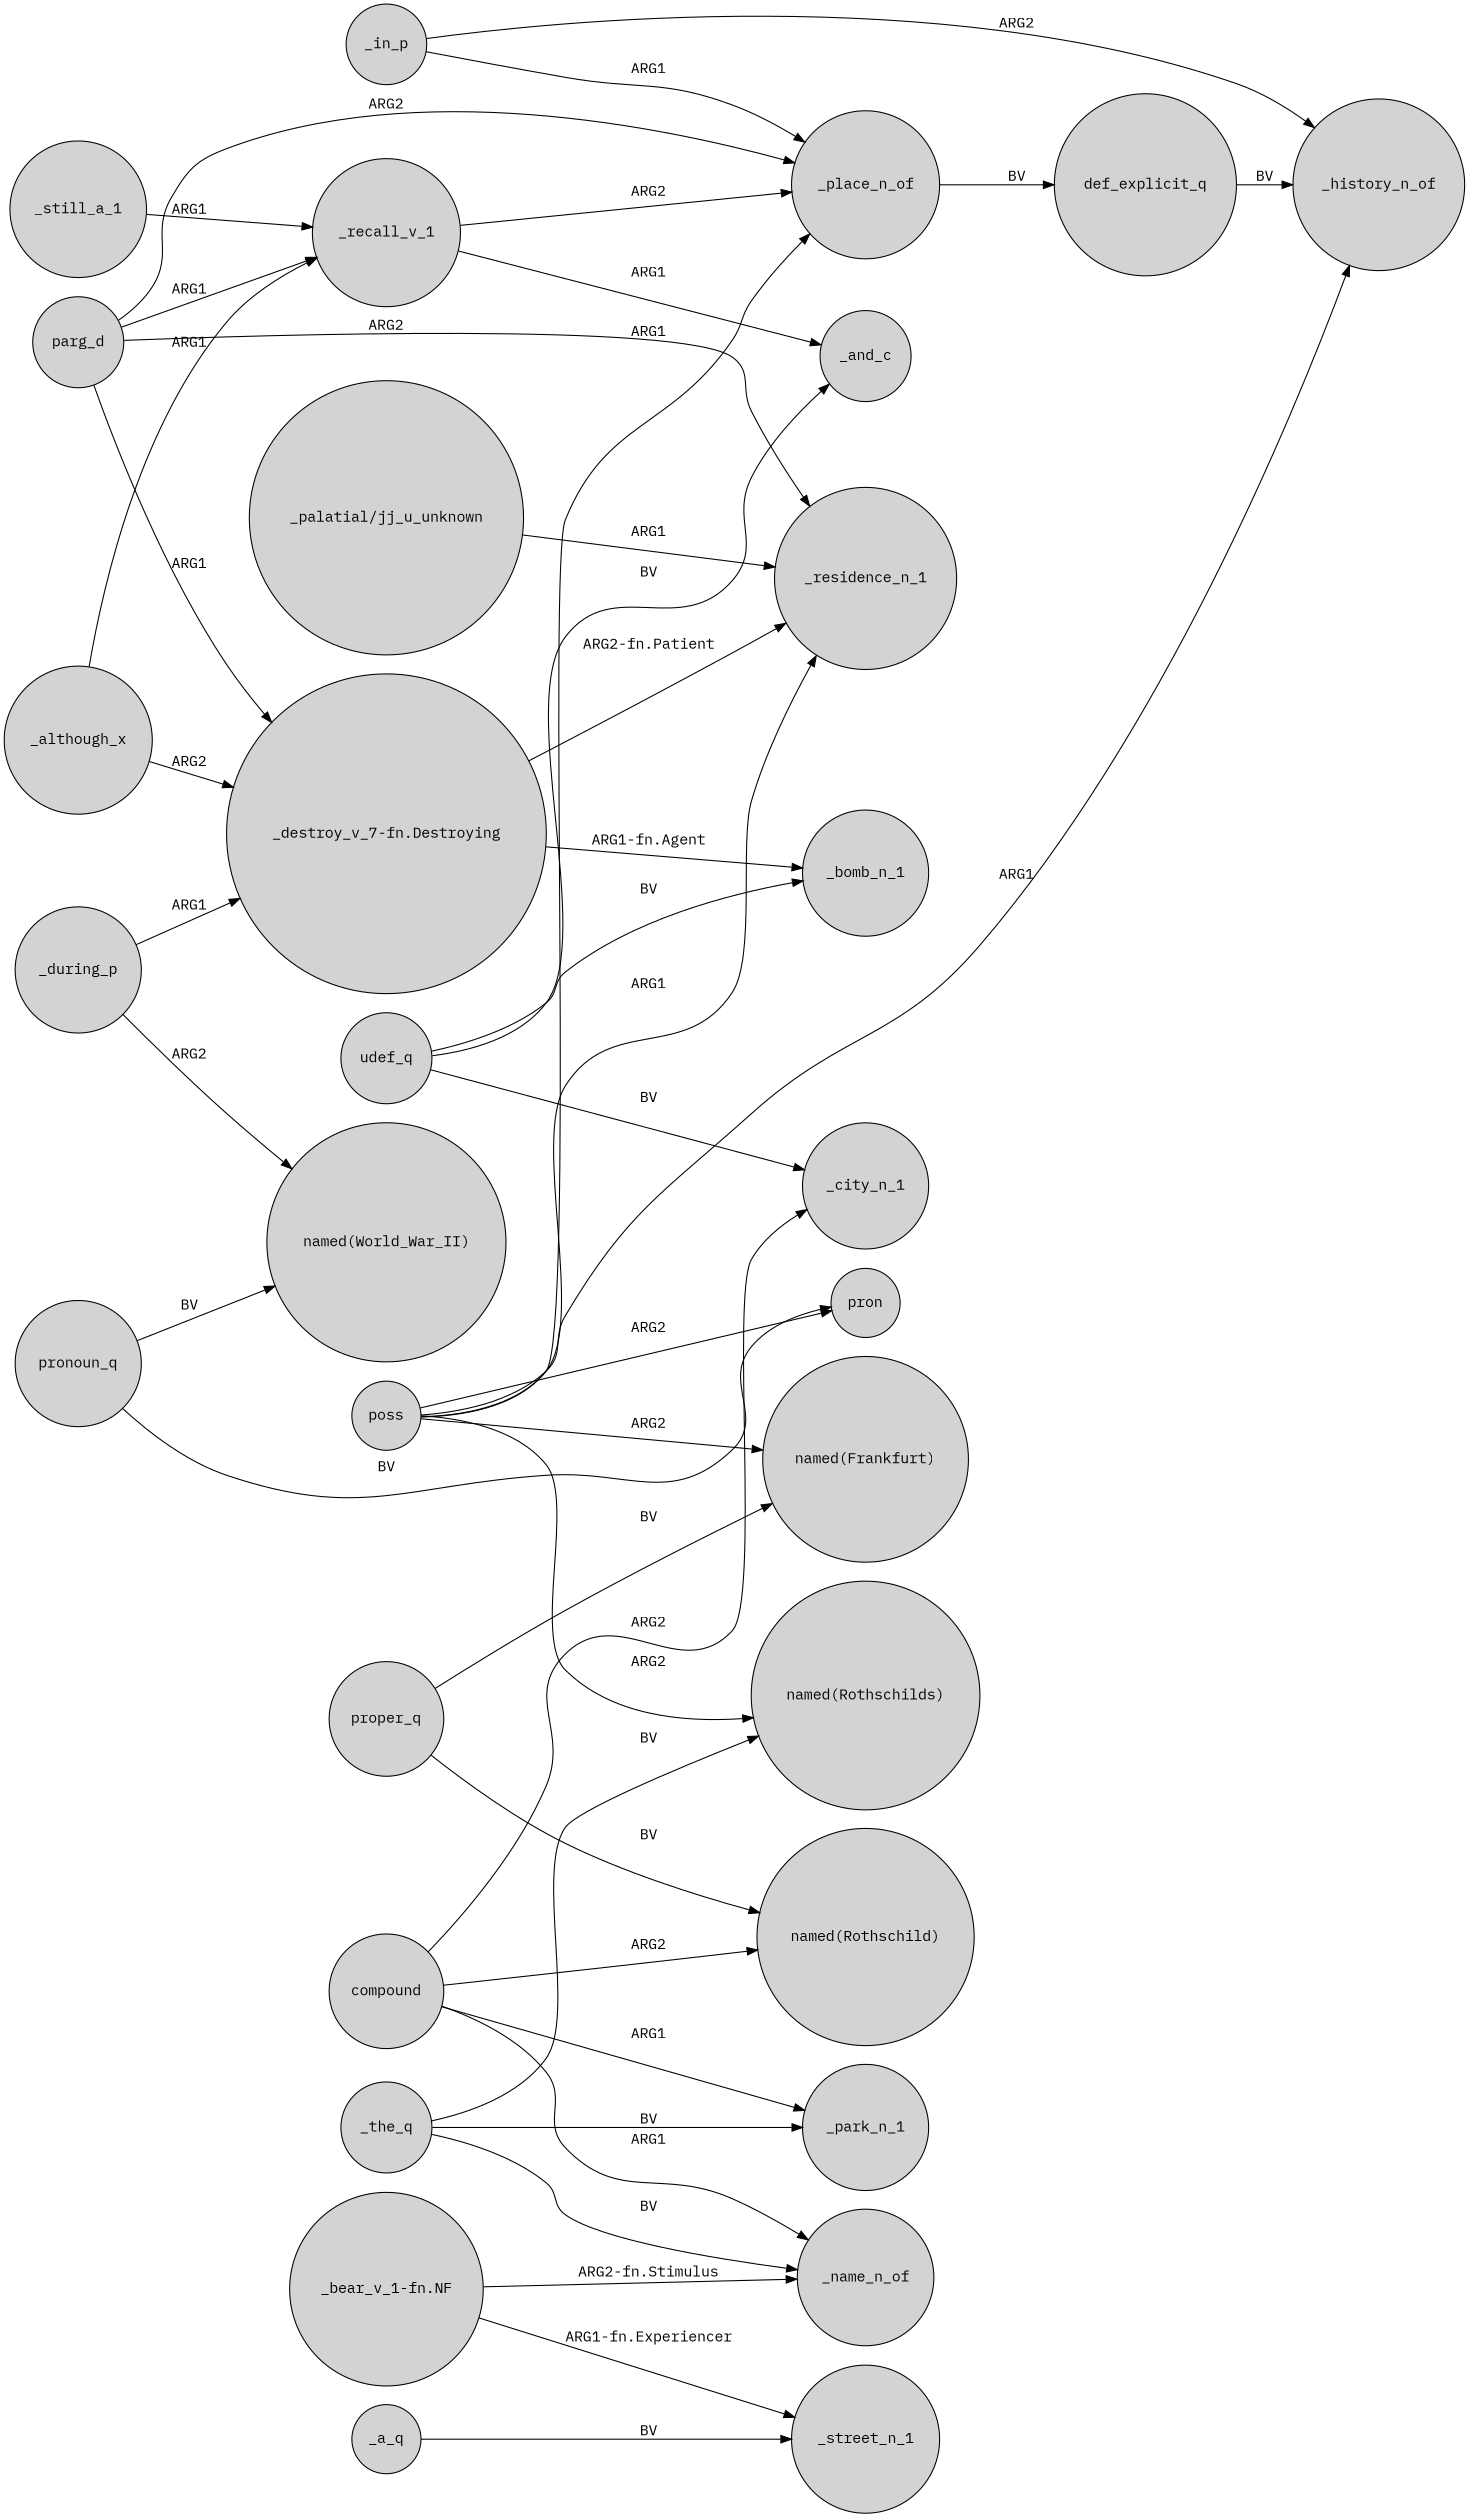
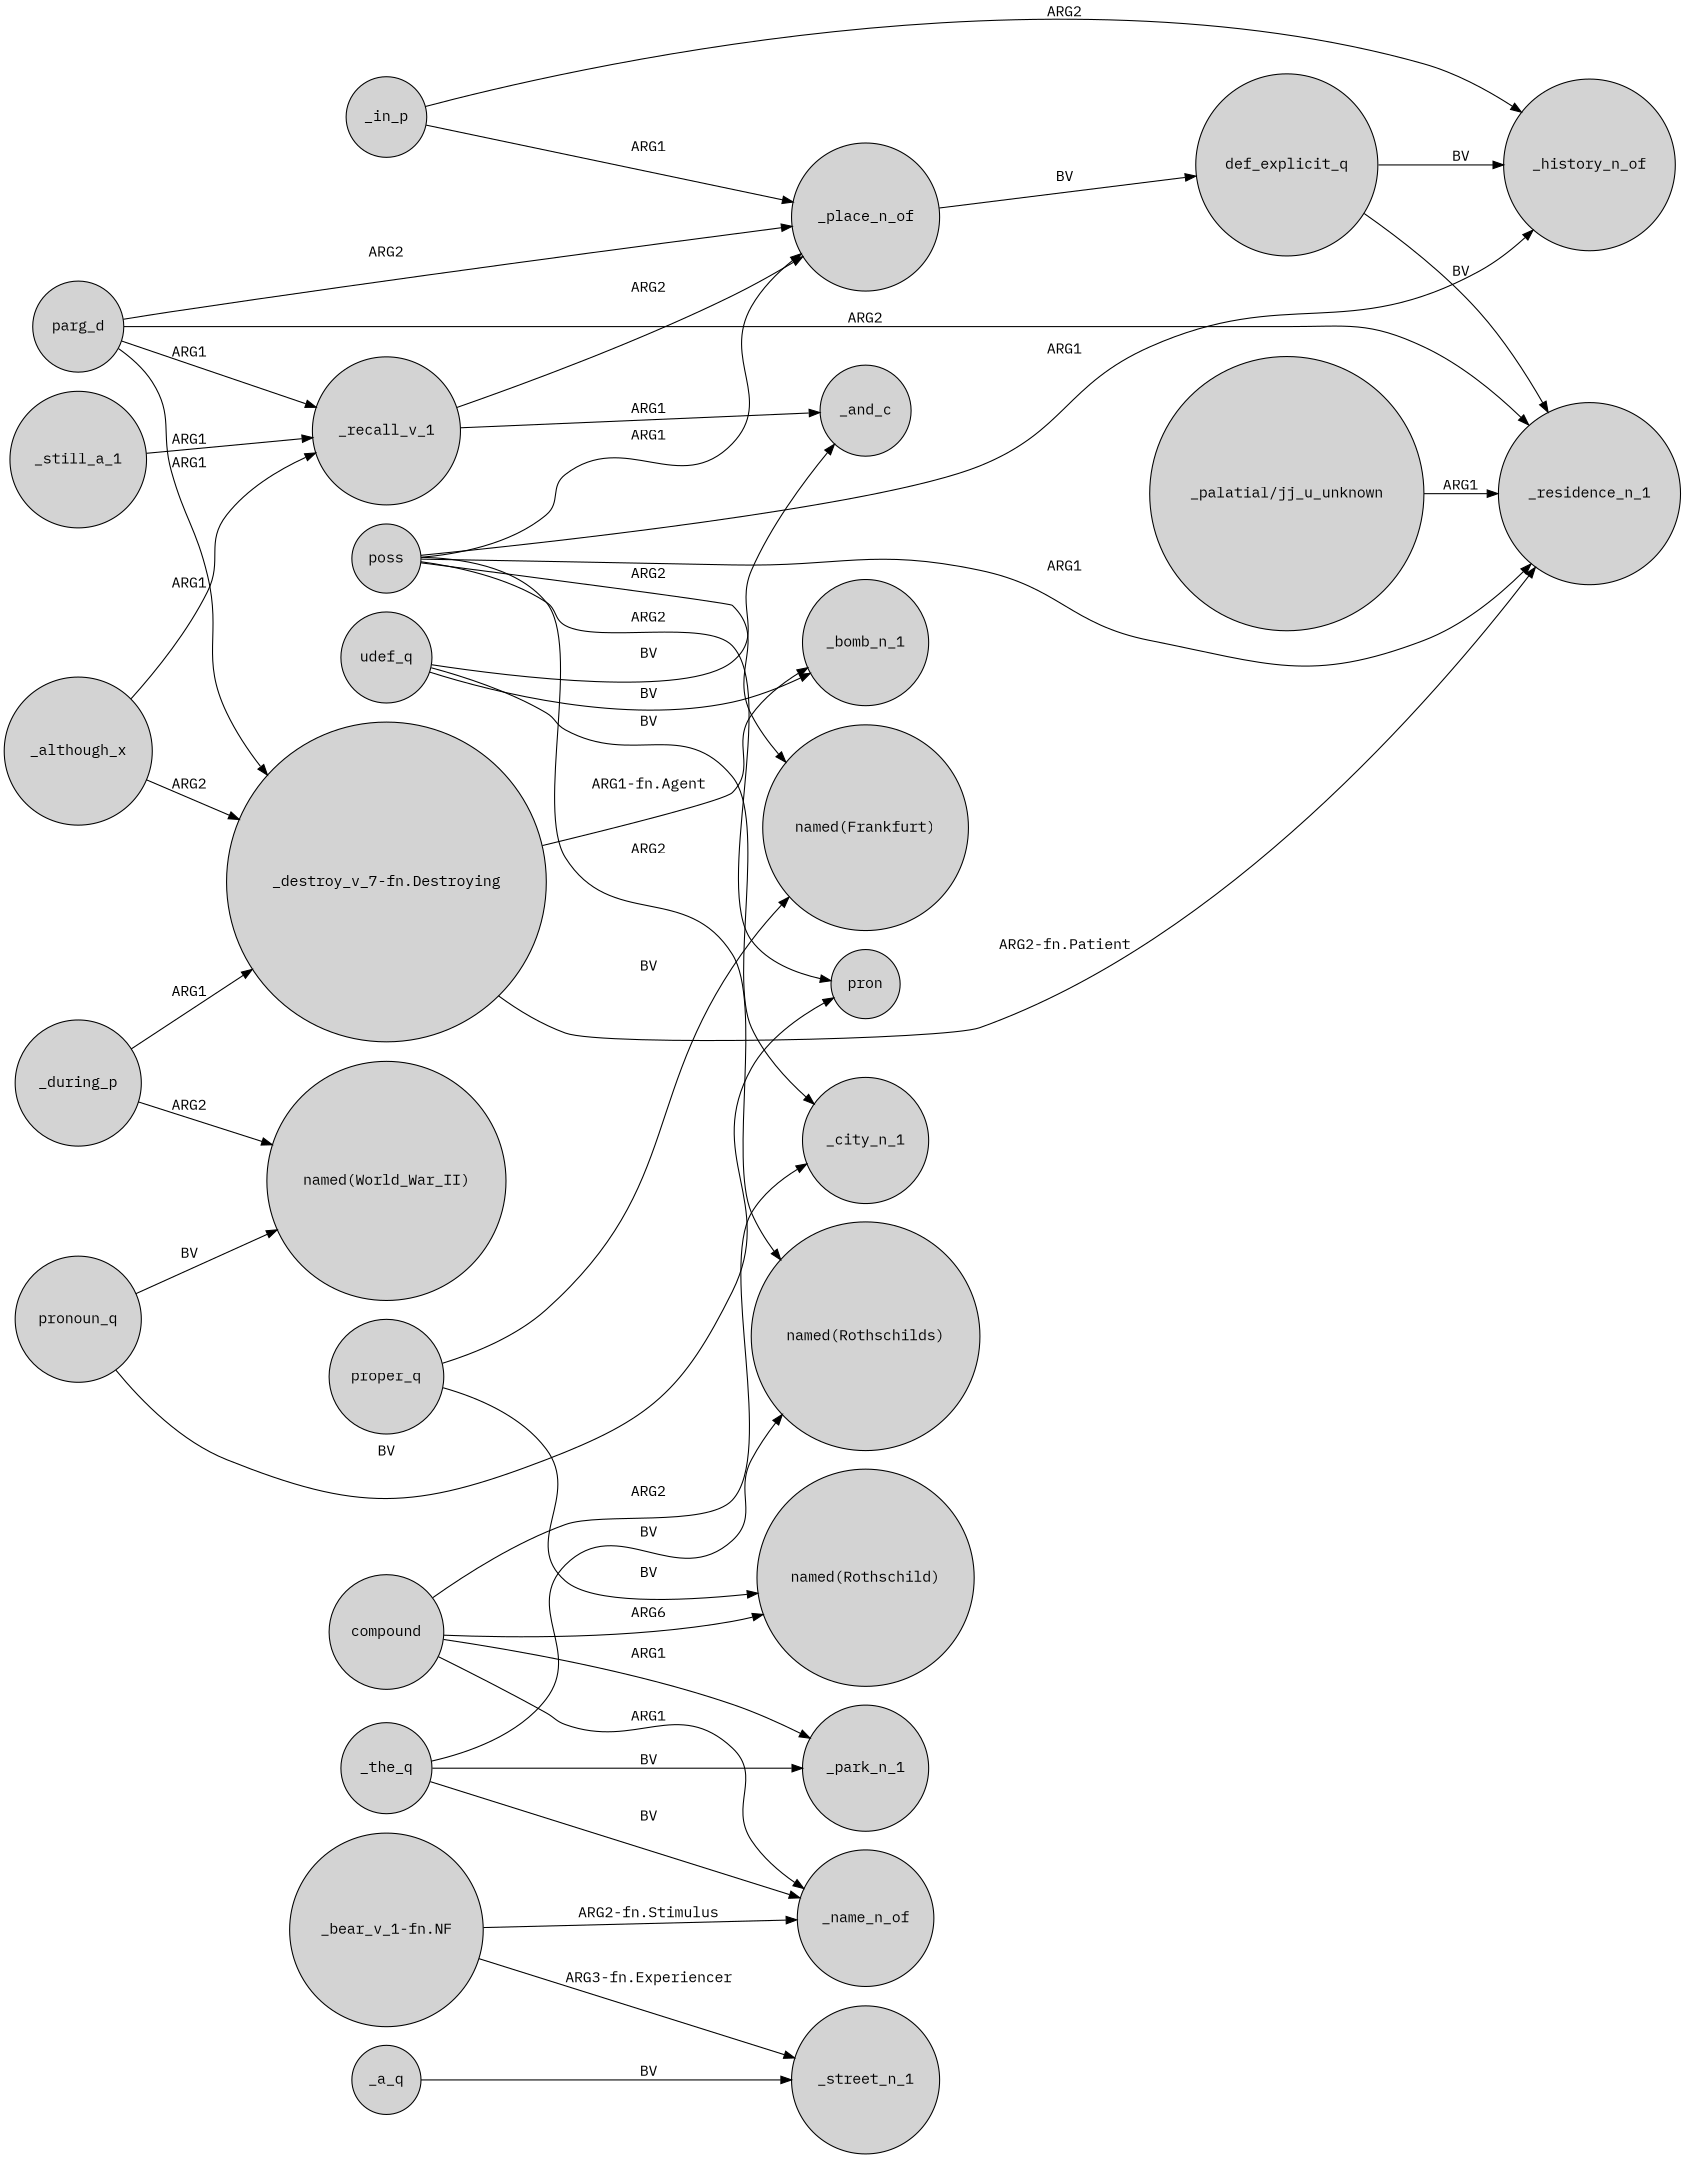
edge "def_explicit_q" -> "_residence_n_1": added, label "BV"
edge "compound" -> "named(Rothschild)": label "ARG2" -> "ARG6"
edge "_bear_v_1-fn.NF" -> "_street_n_1": label "ARG1-fn.Experiencer" -> "ARG3-fn.Experiencer"
